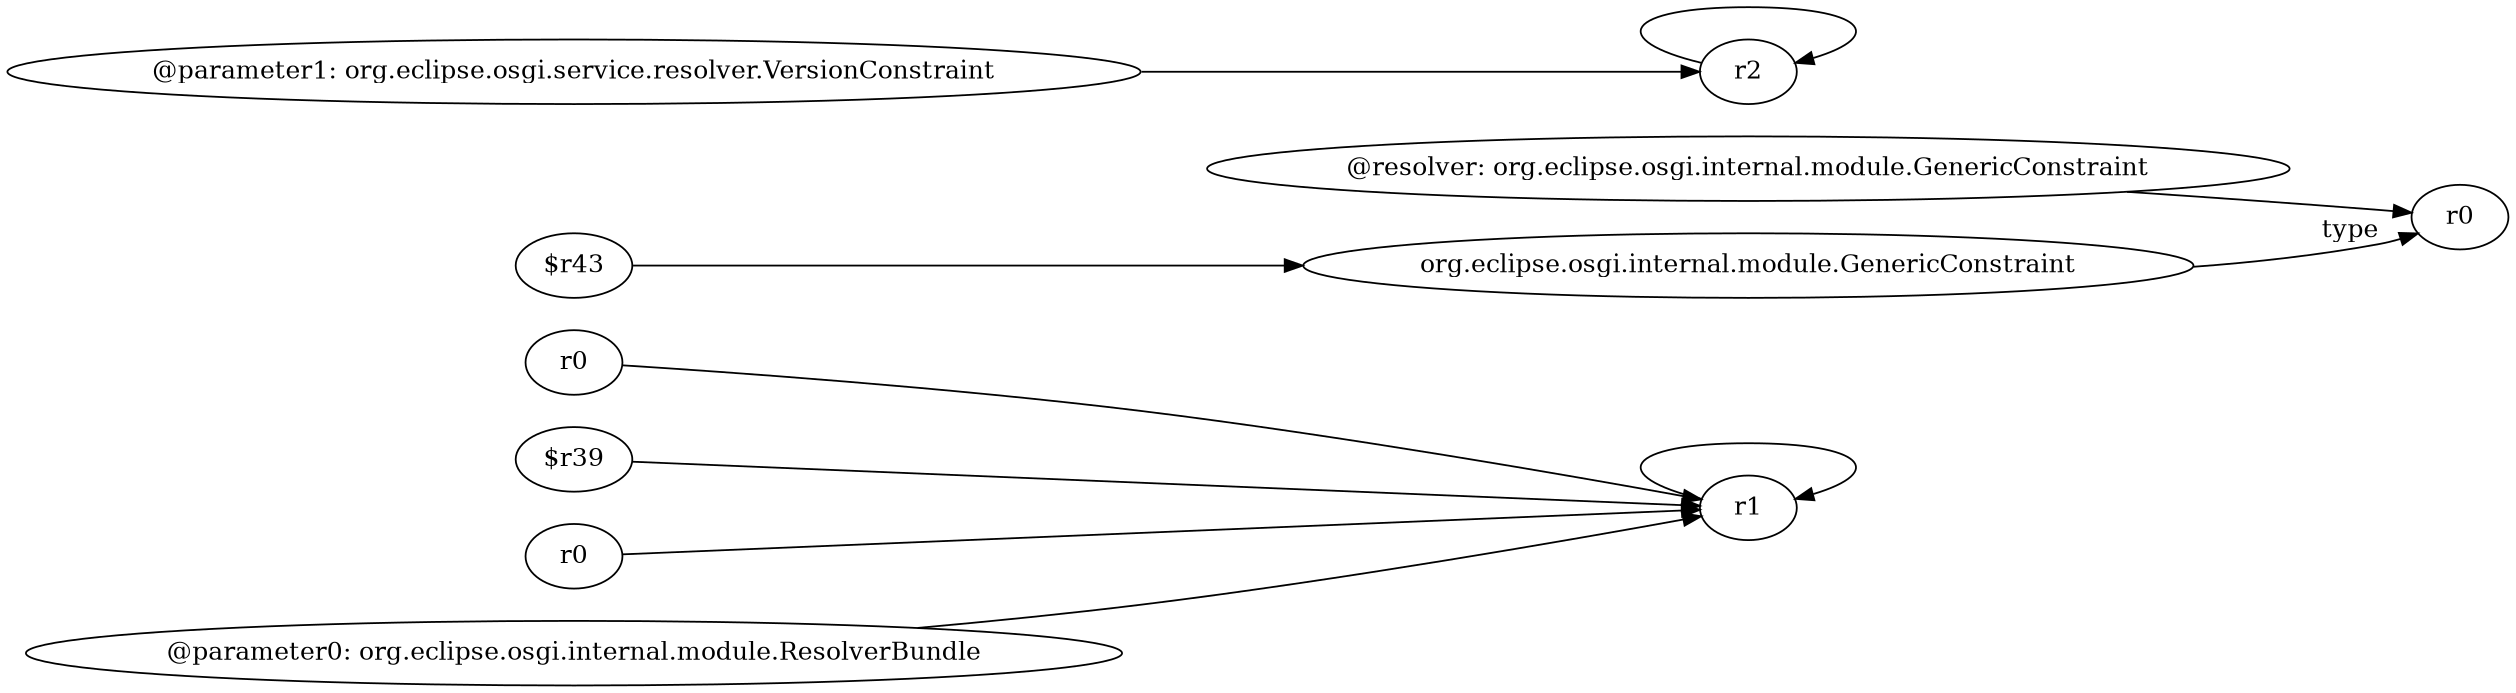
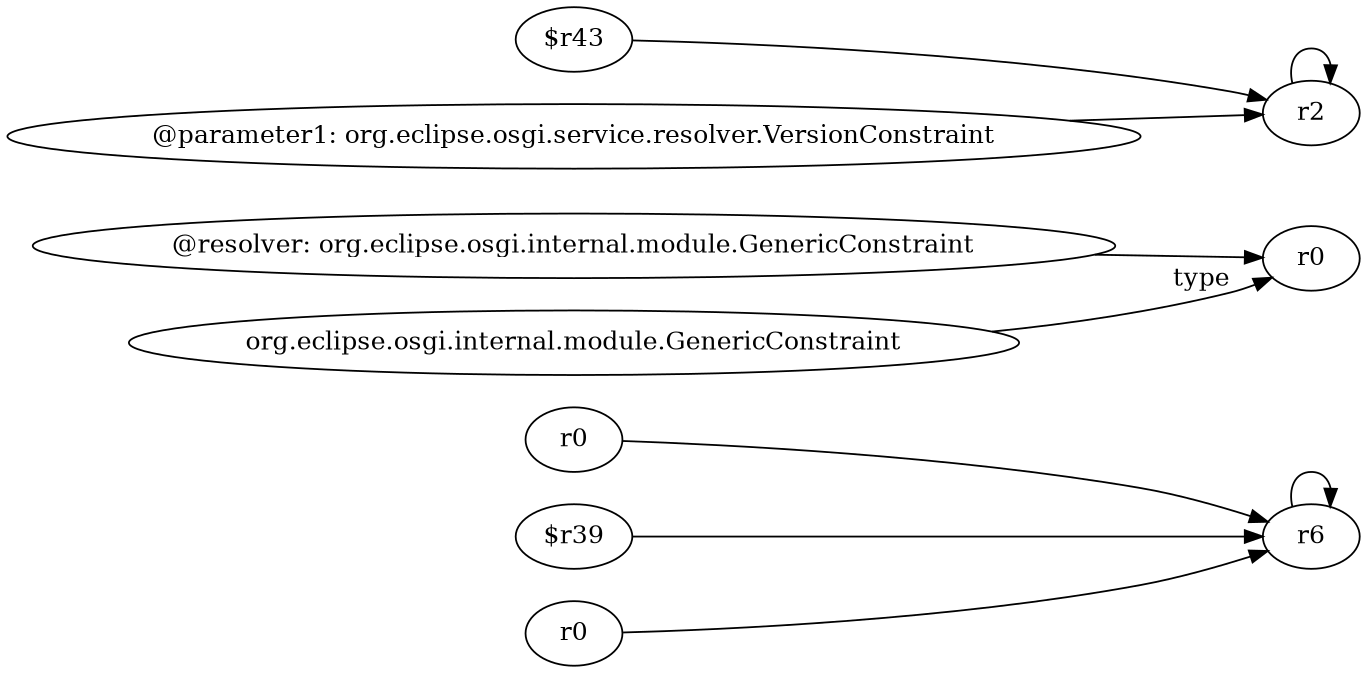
edge "$r43" -> "org.eclipse.osgi.internal.module.GenericConstraint": now "$r43" -> "r2"
node "r1": label "r1" -> "r6"
node "@parameter0: org.eclipse.osgi.internal.module.ResolverBundle": removed
